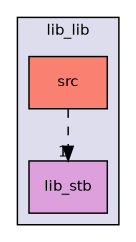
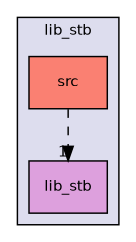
cluster "lib_lib": label "lib_lib" -> "lib_stb"
